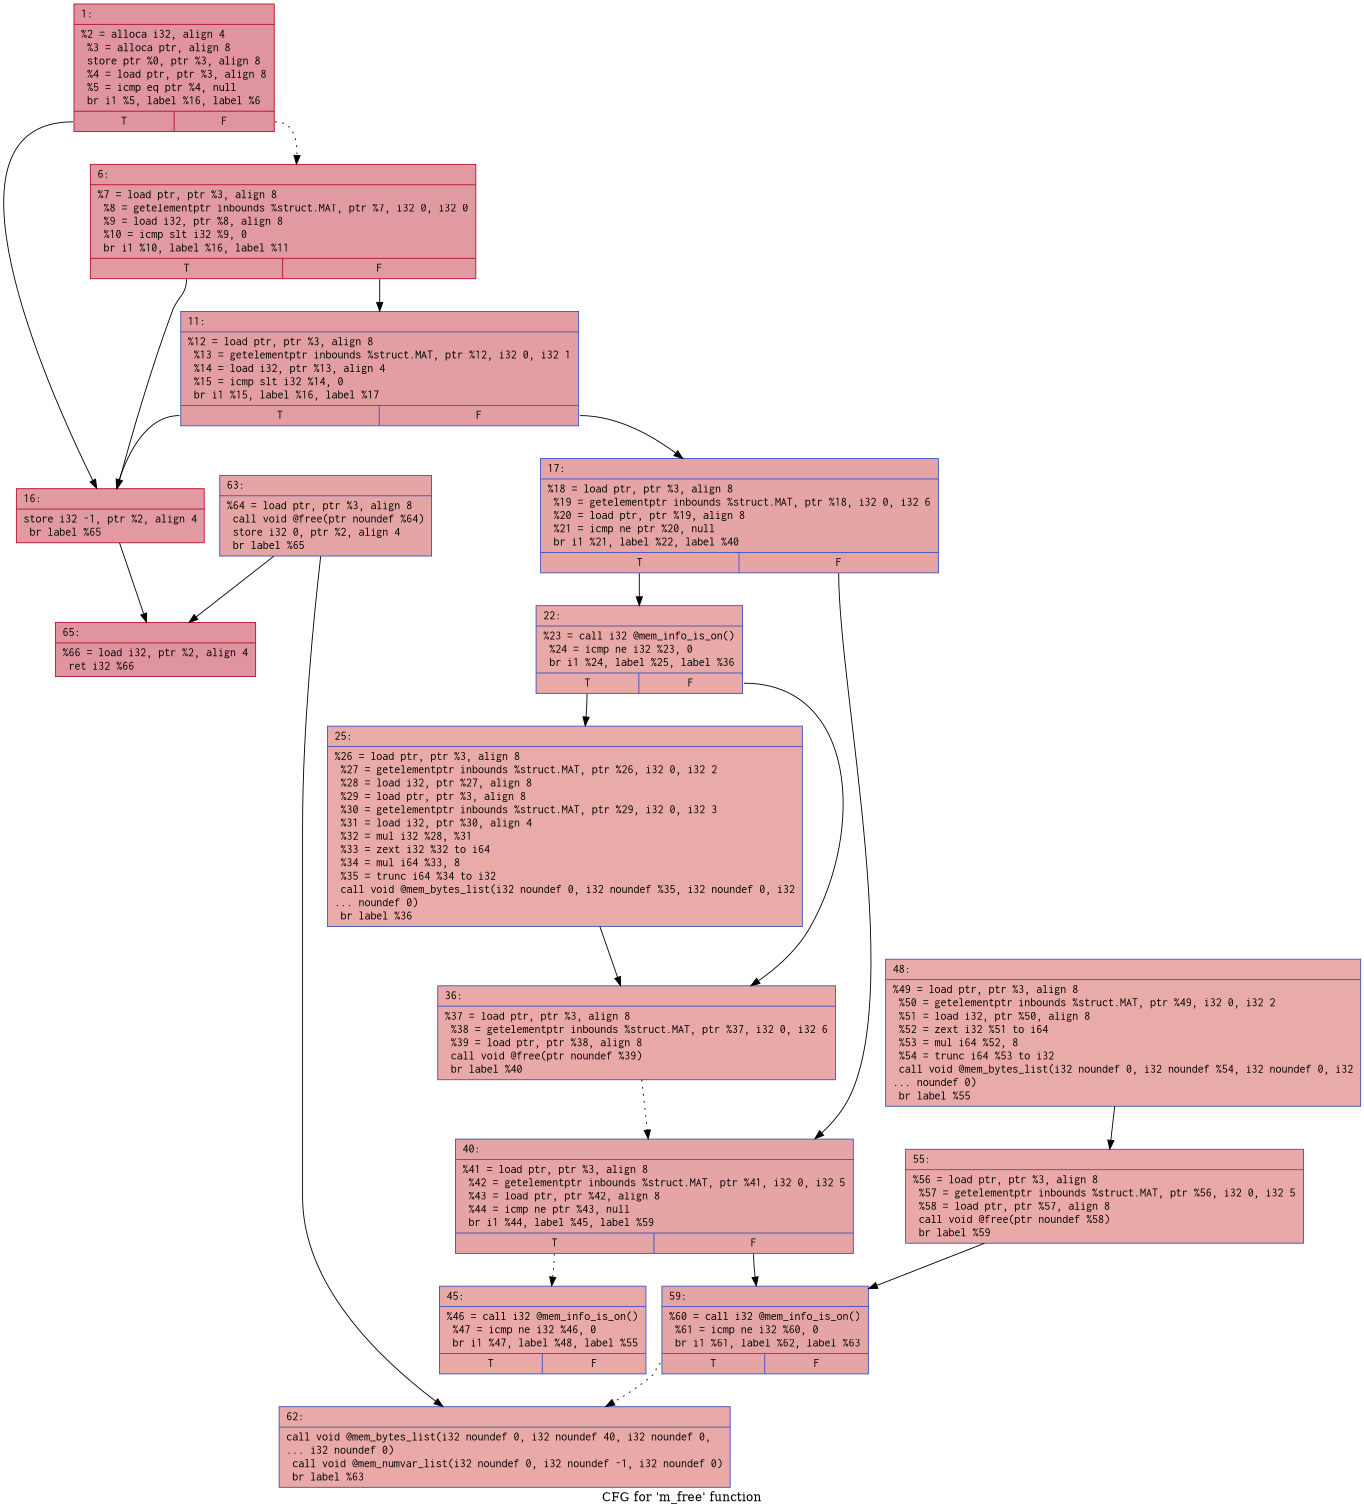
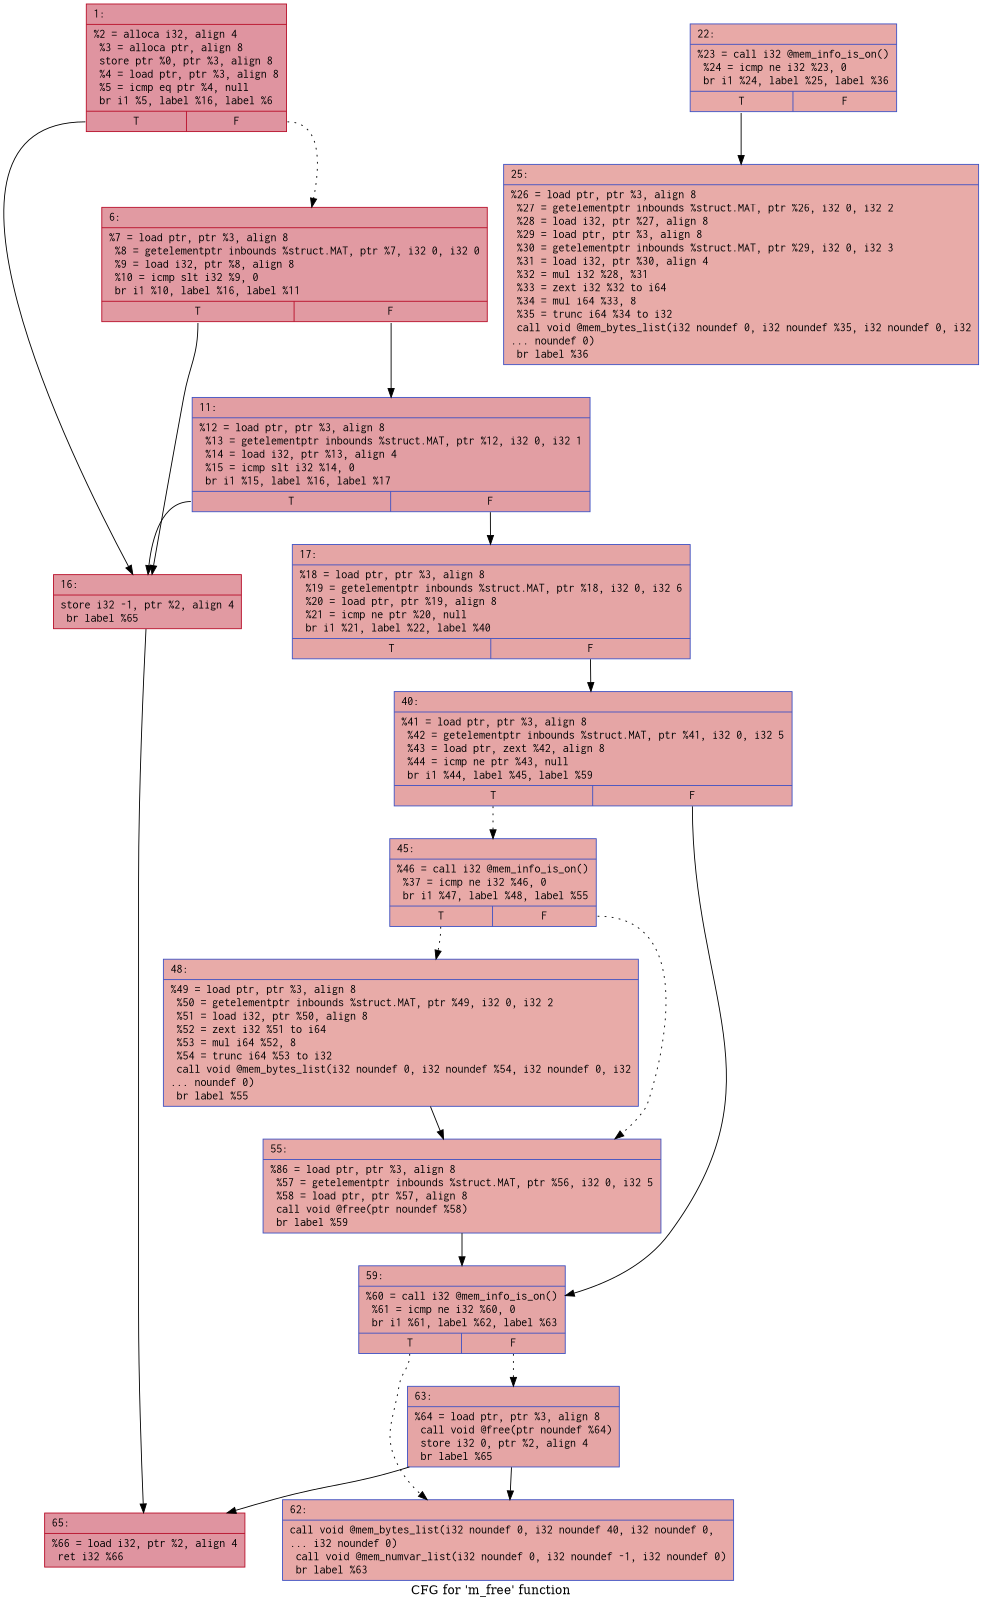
edge "17:" -> "22:": removed
edge "45:" -> "48:": added
edge "45:" -> "55:": added
node "36:": removed
node "55:": text "%56 = load ptr, ptr %3, align 8" -> "%86 = load ptr, ptr %3, align 8"
node "40:": text "%43 = load ptr, ptr %42, align 8" -> "%43 = load ptr, zext %42, align 8"
node "45:": text "%47 = icmp ne i32 %46, 0" -> "%37 = icmp ne i32 %46, 0"
edge "59:" -> "63:": added
